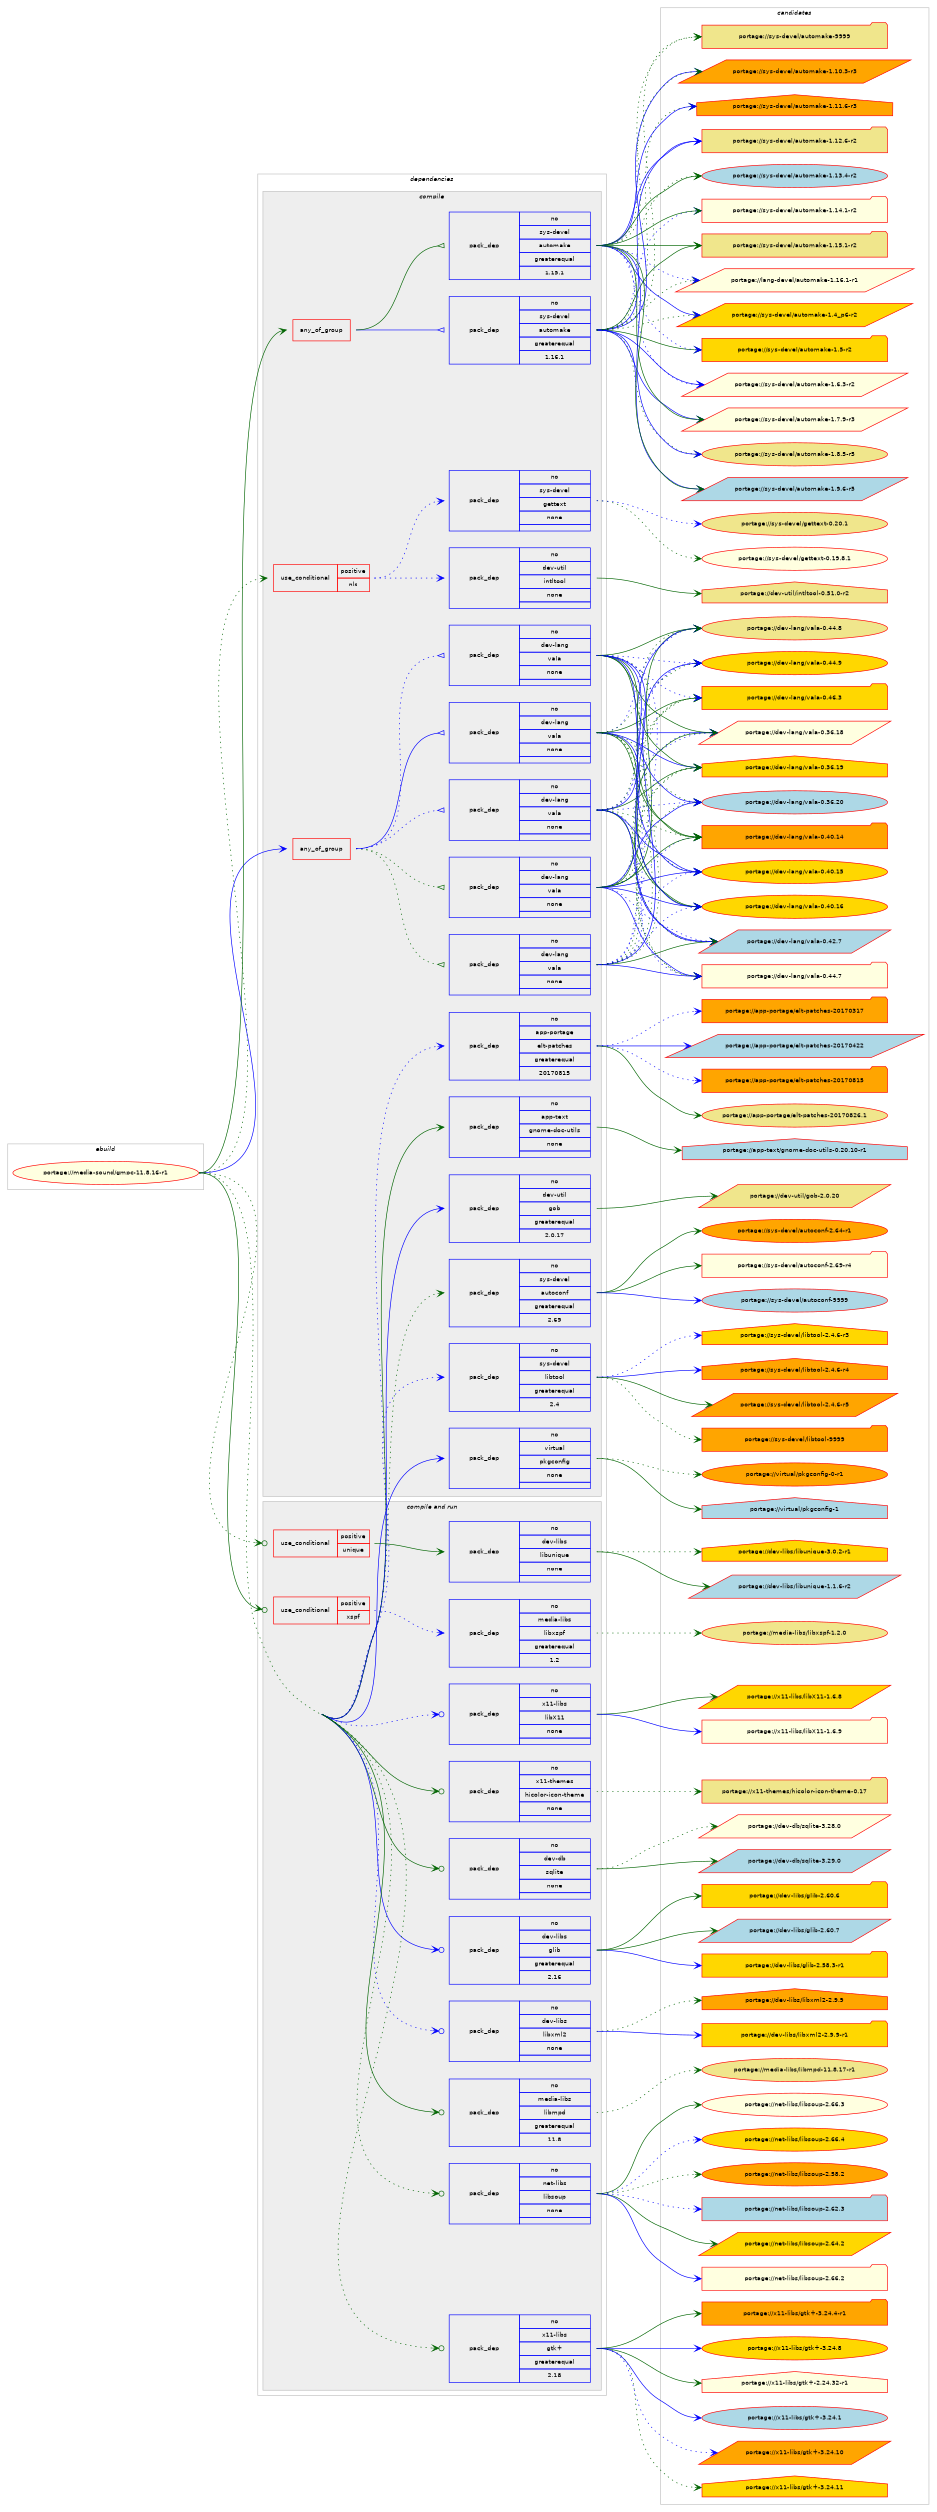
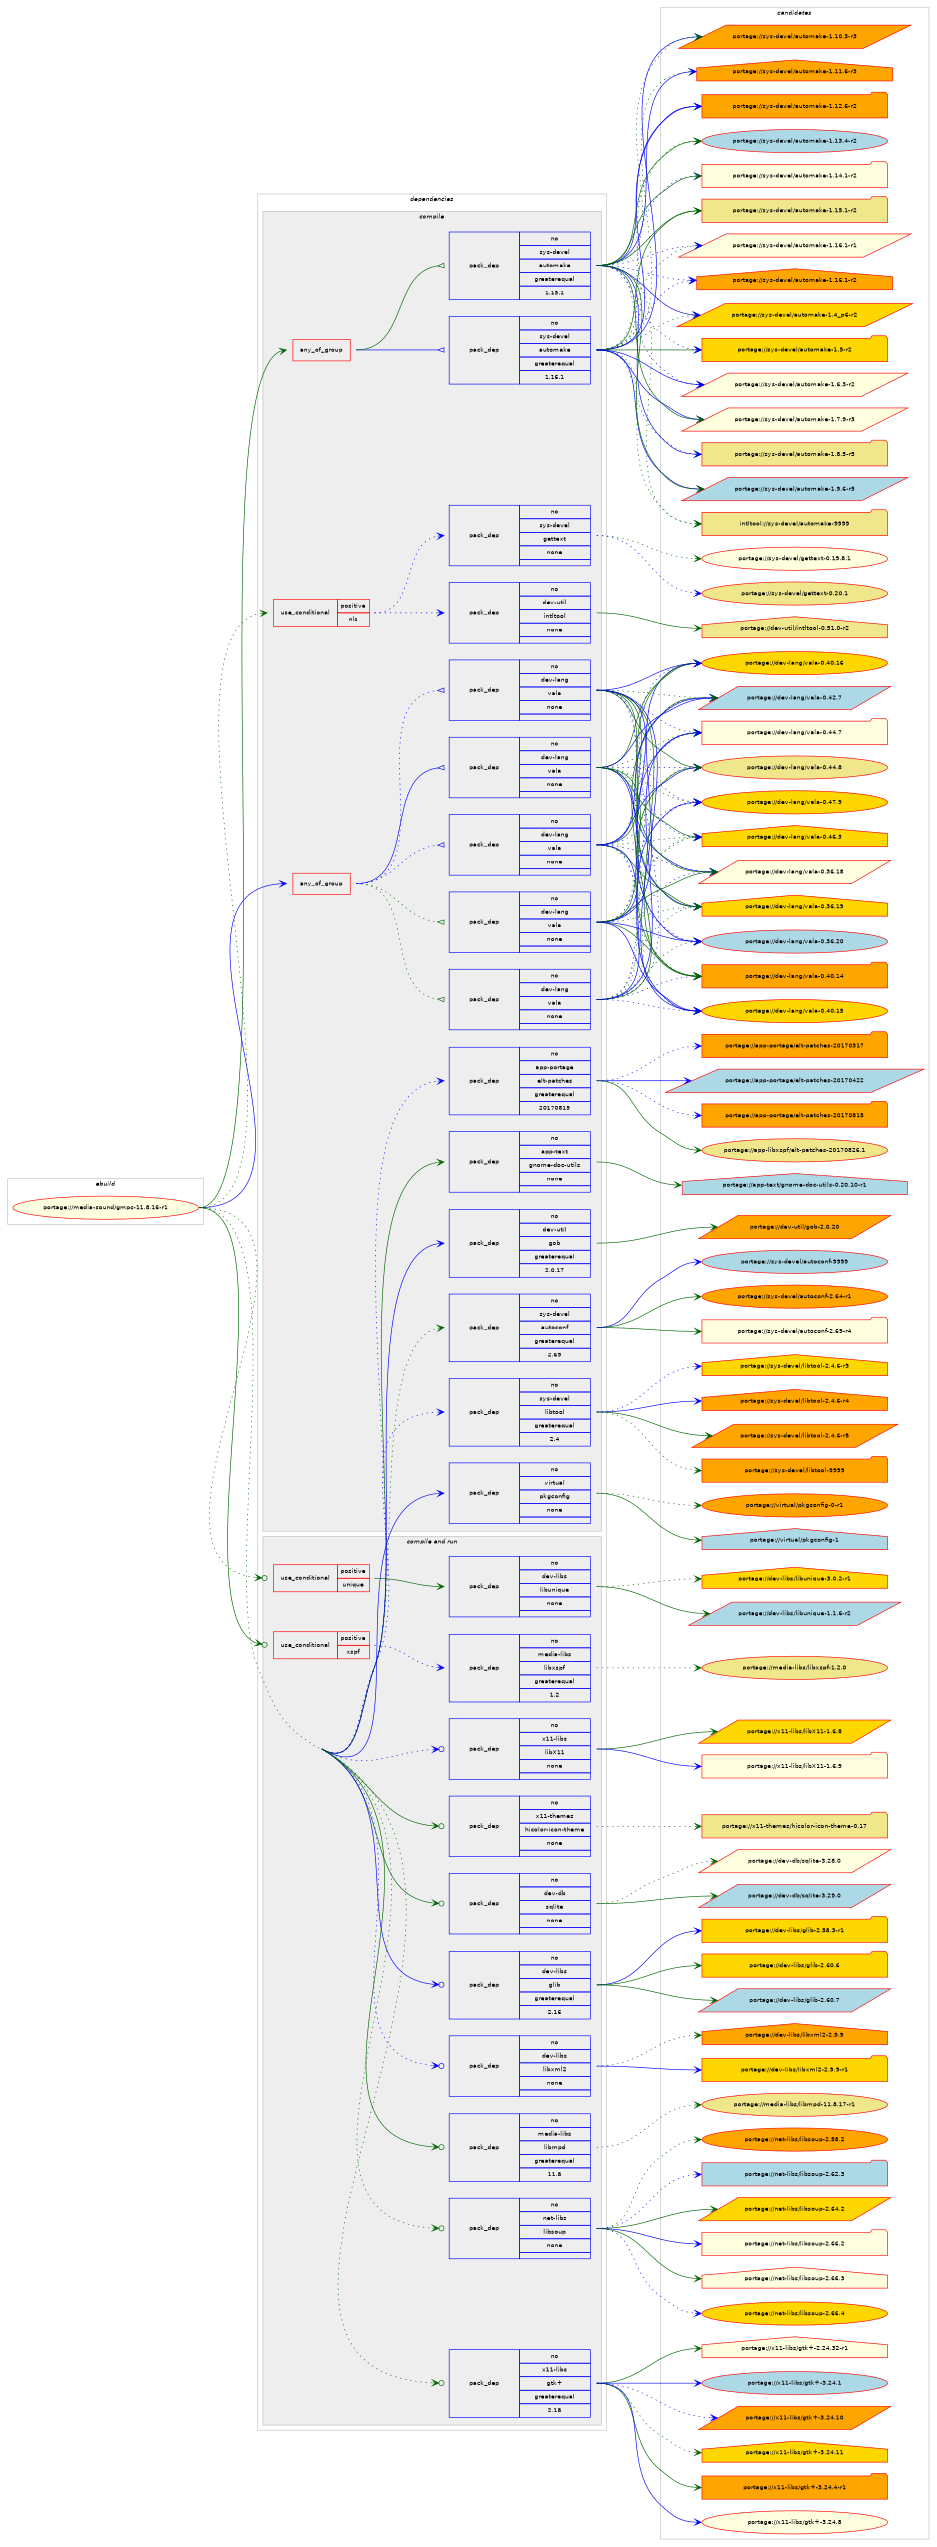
node "portage://sys-devel/automake-9999": label "portage://sys-devel/automake-9999" -> "intltool://sys-devel/automake-9999"
node "portage://sys-devel/automake-1.12.6-r2": fillcolor khaki -> orange
node "portage://lang-devel/automake-1.16.1-r1": label "portage://lang-devel/automake-1.16.1-r1" -> "portage://sys-devel/automake-1.16.1-r1"
node "portage://sys-devel/automake-1.16.1-r2": added
node "portage://sys-devel/automake-1.8.5-r5": shape ellipse -> folder
node "portage://dev-lang/vala-0.44.9": label "portage://dev-lang/vala-0.44.9" -> "portage://dev-lang/vala-0.47.9"
node "portage://dev-lang/vala-0.46.3": shape folder -> house
node "portage://app-portage/elt-patches-20170826.1": label "portage://app-portage/elt-patches-20170826.1" -> "portage://app-libxspf/elt-patches-20170826.1"
node "portage://dev-util/gob-2.0.20": fillcolor khaki -> orange
node "portage://net-libs/libsoup-2.66.3": shape ellipse -> house
node "portage://x11-libs/gtk+-3.24.8": fillcolor gold -> lightyellow
